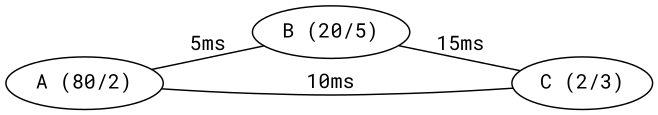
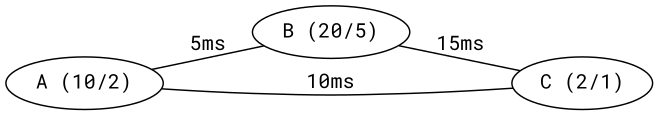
node "A (80/2)": label "A (80/2)" -> "A (10/2)"
node "C (2/3)": label "C (2/3)" -> "C (2/1)"
